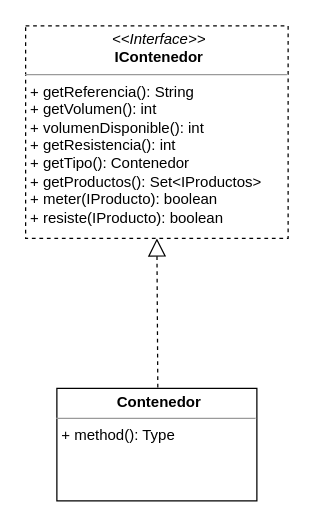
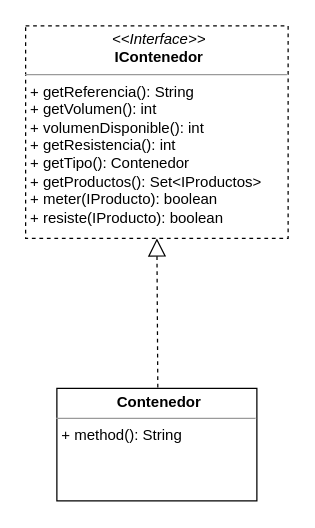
node "Contenedor + method(): Type": label "Contenedor + method(): Type" -> "Contenedor + method(): String"
